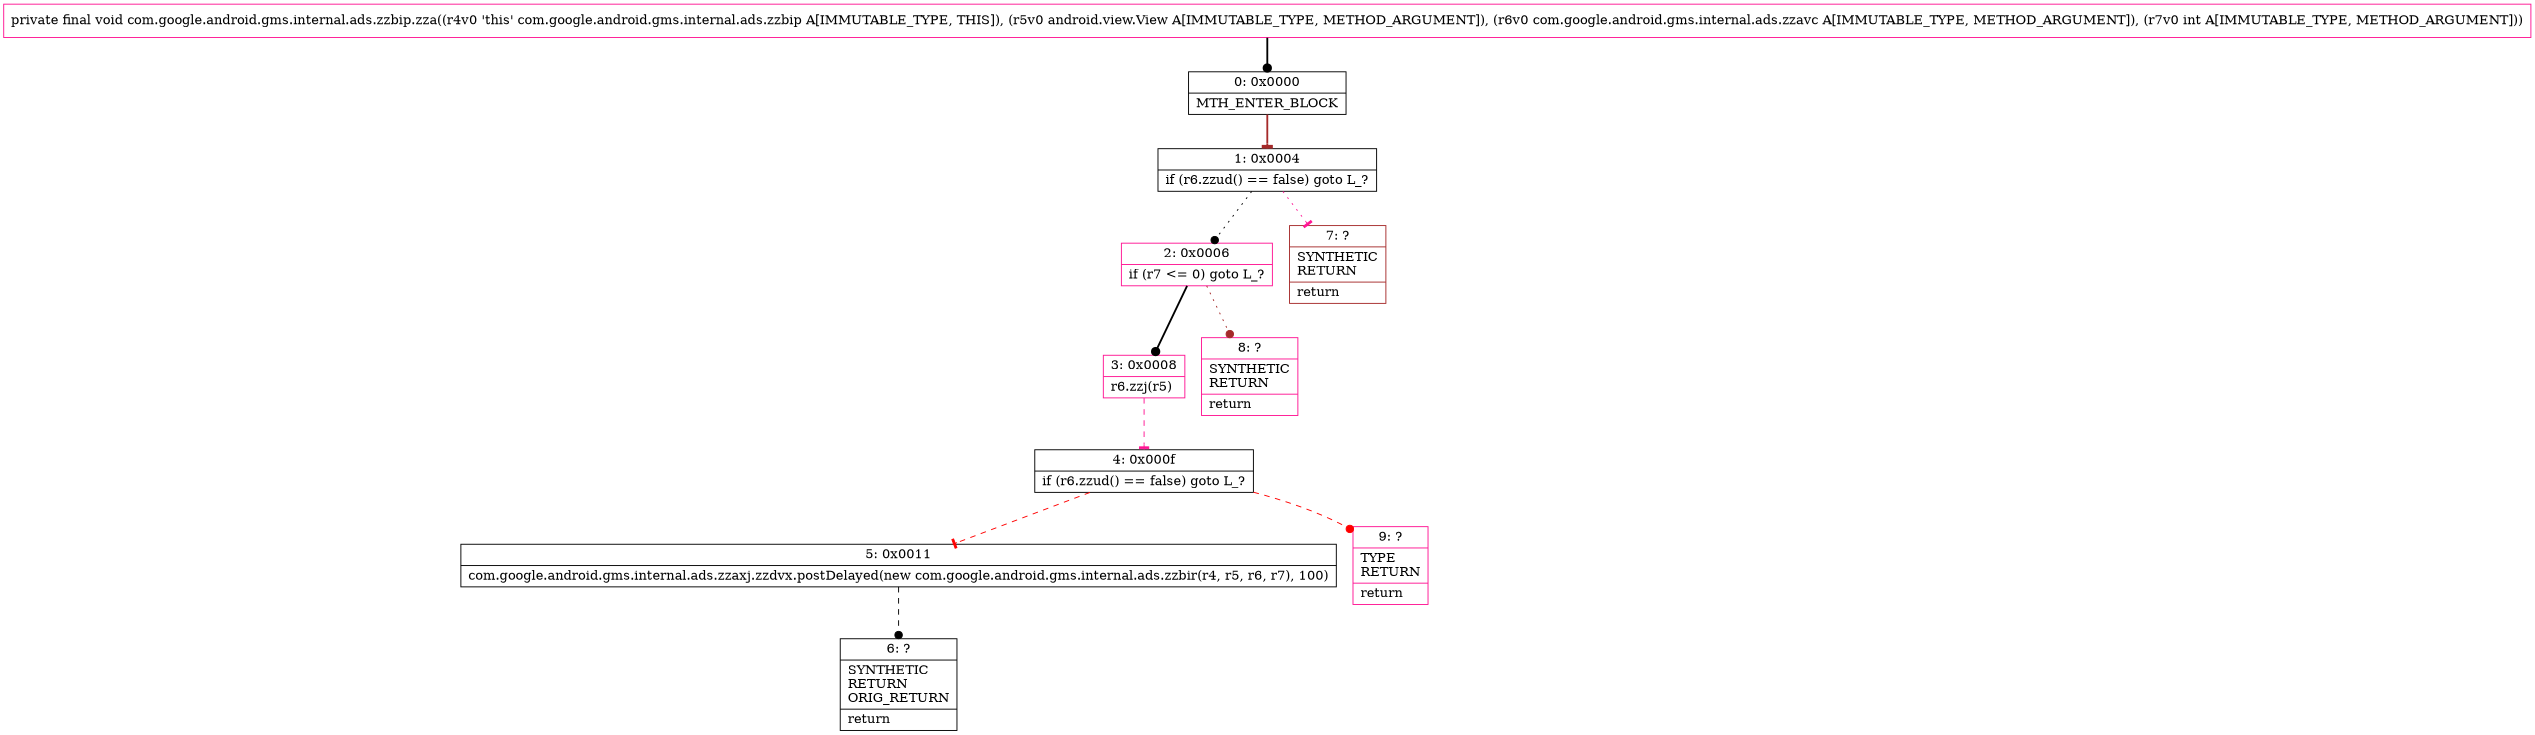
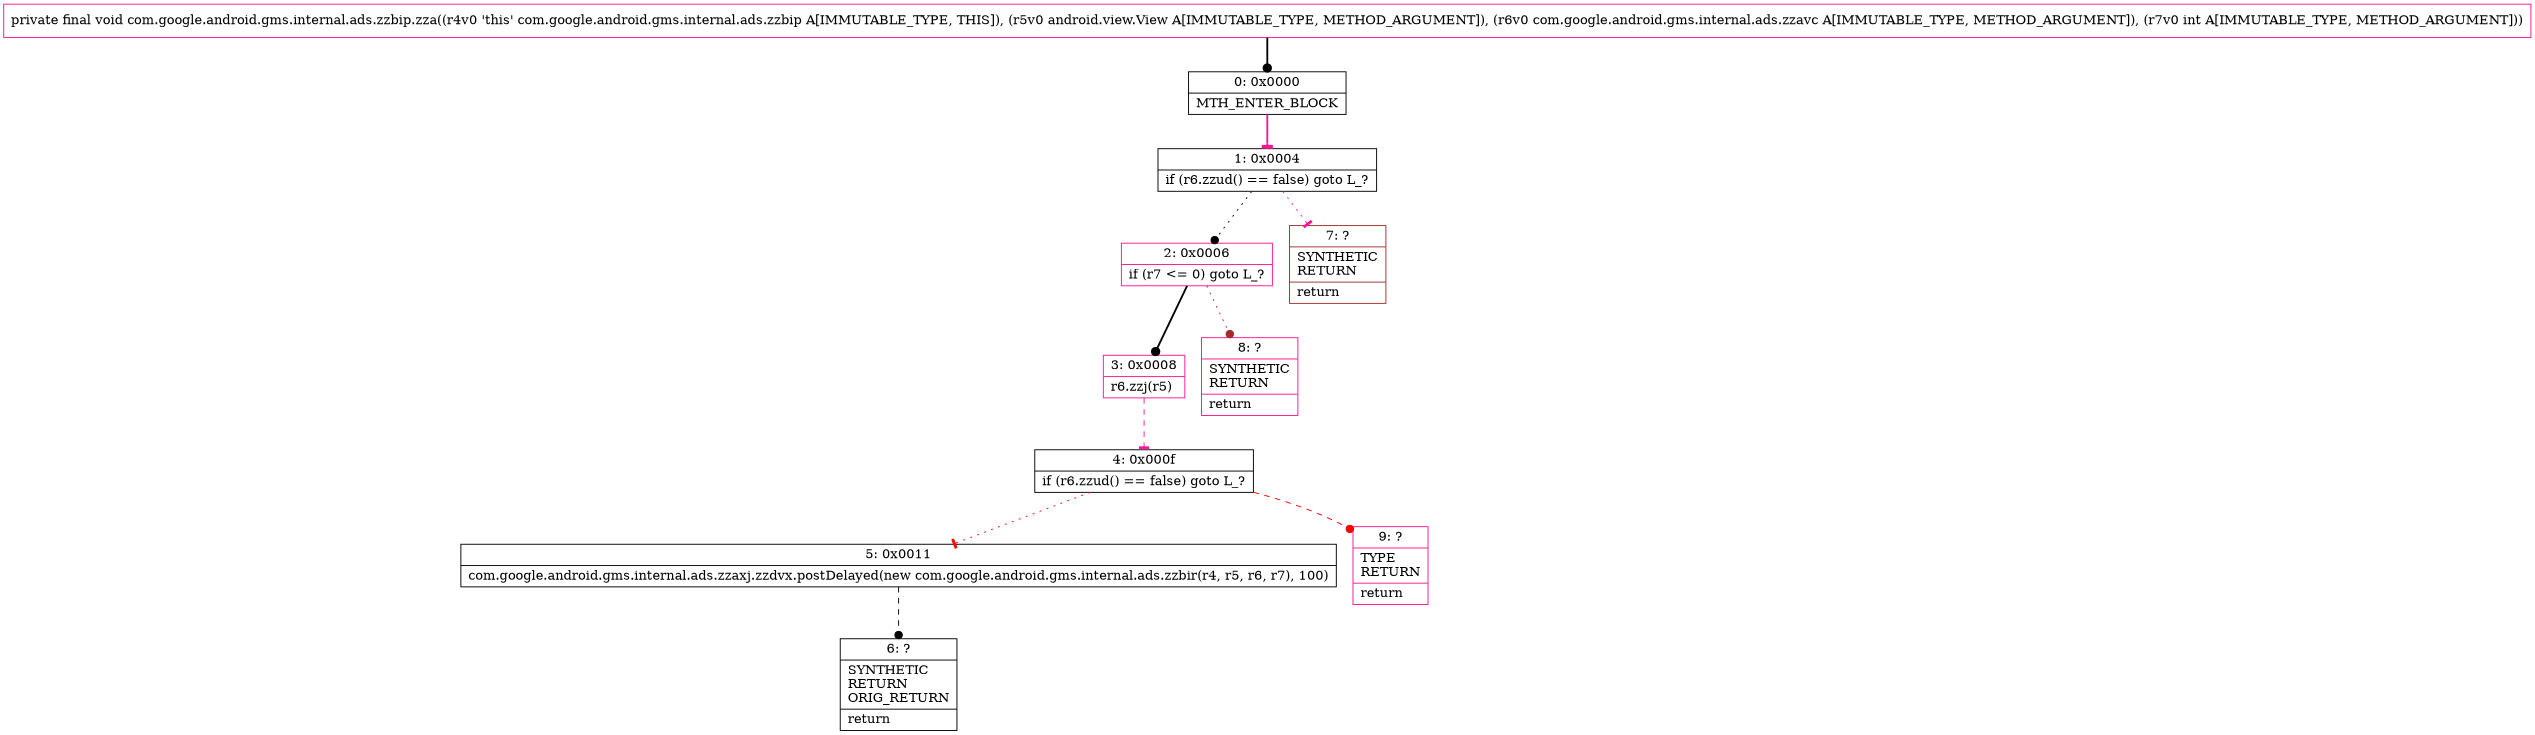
edge "0: 0x0000" -> "1: 0x0004": color brown -> deeppink
edge "4: 0x000f" -> "5: 0x0011": style dashed -> dotted
